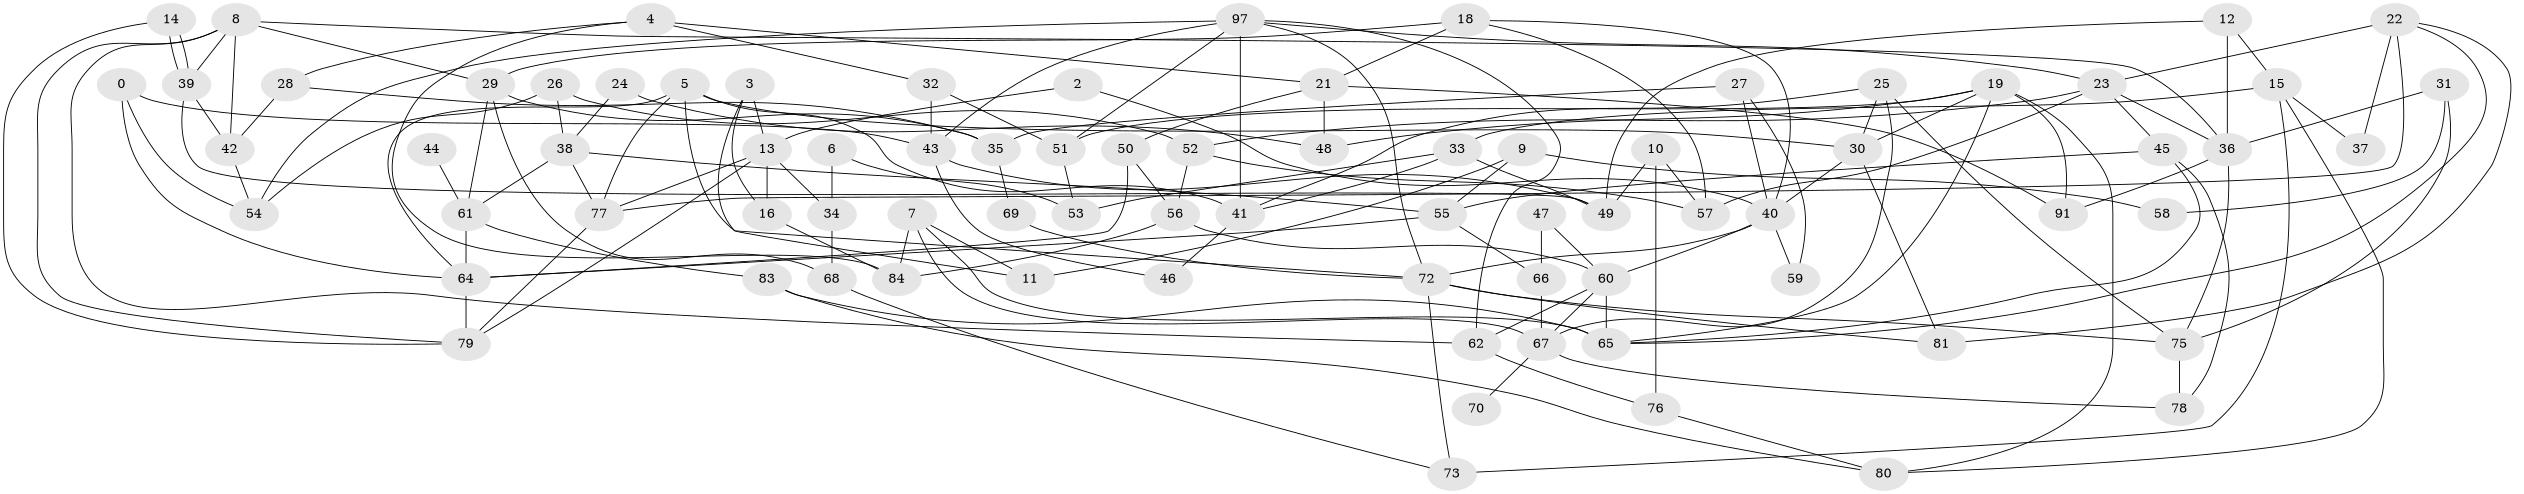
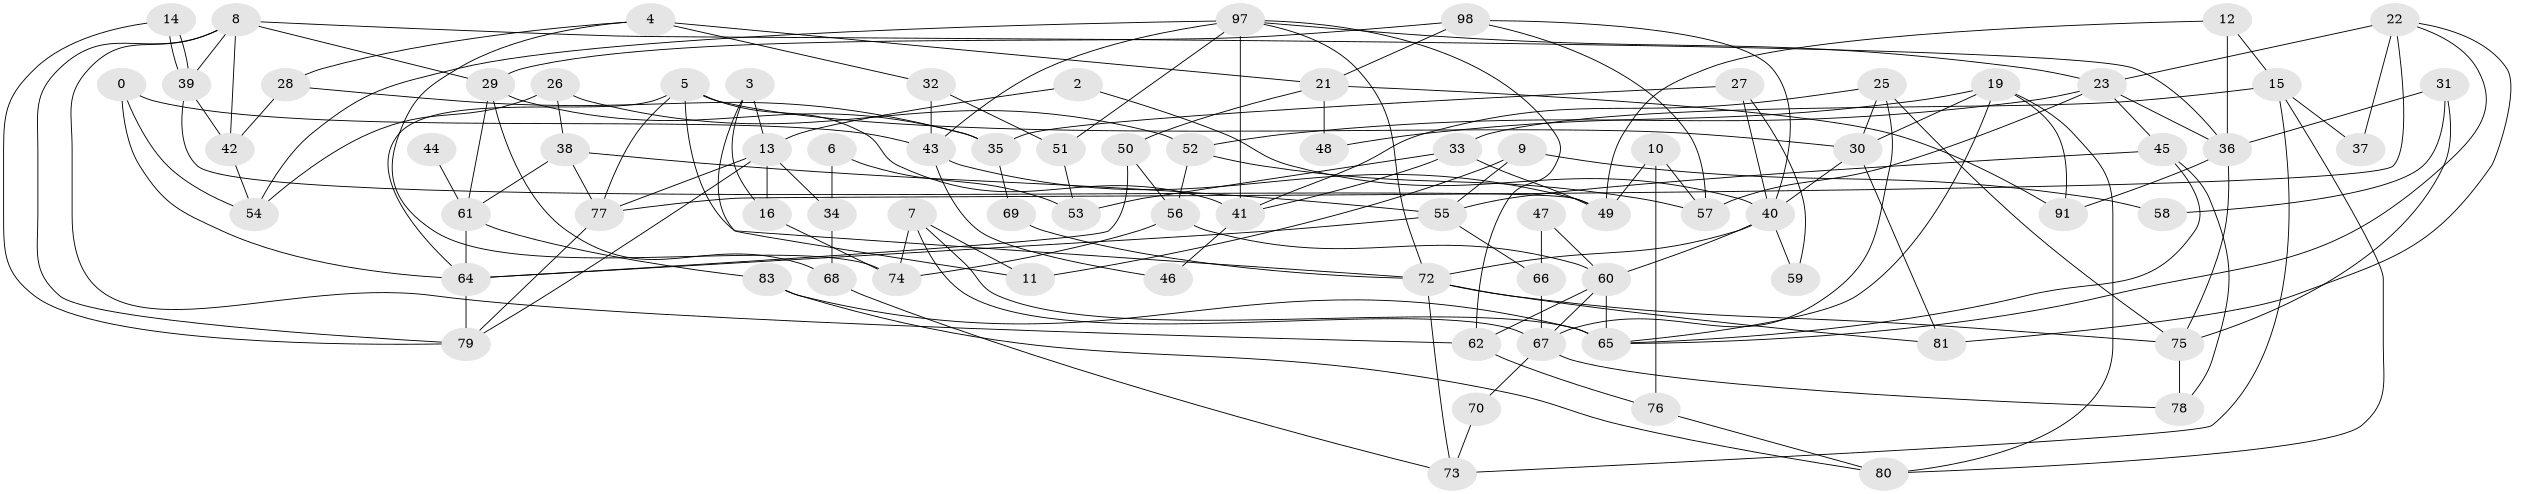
node "18": label "18" -> "98"
node "24": removed
edge "19" -- "51": removed
node "84": label "84" -> "74"
edge "70" -- "73": added
